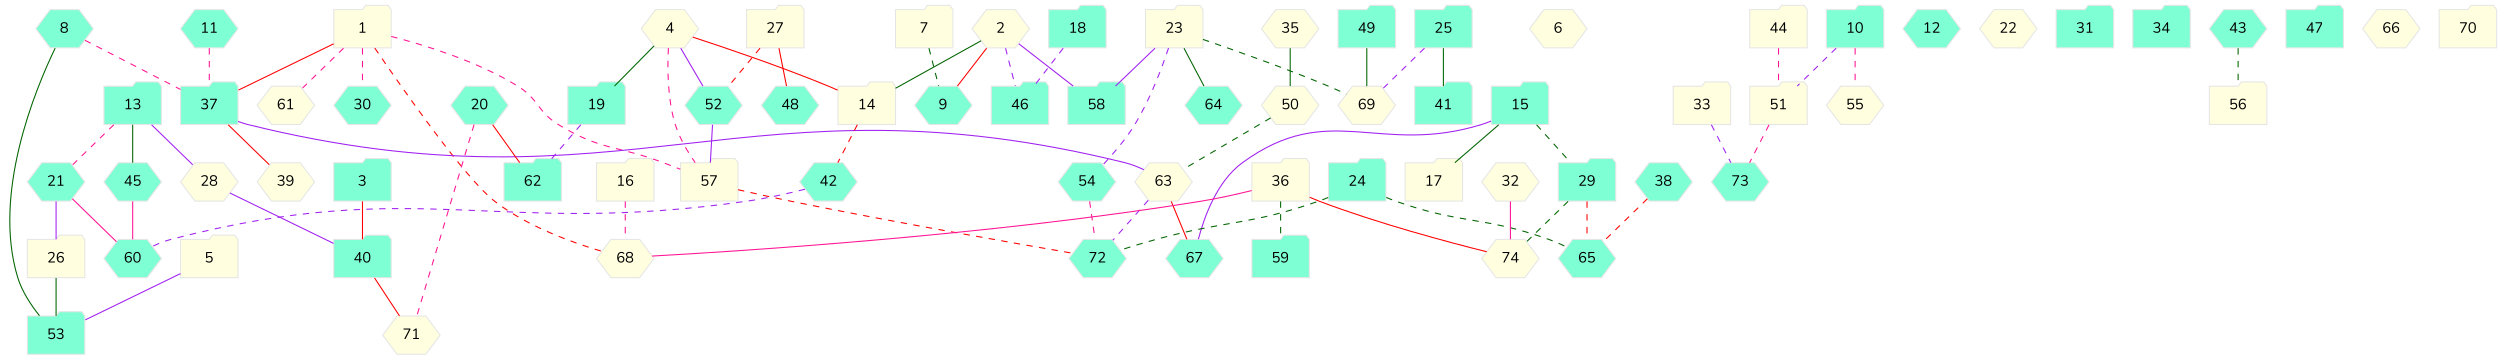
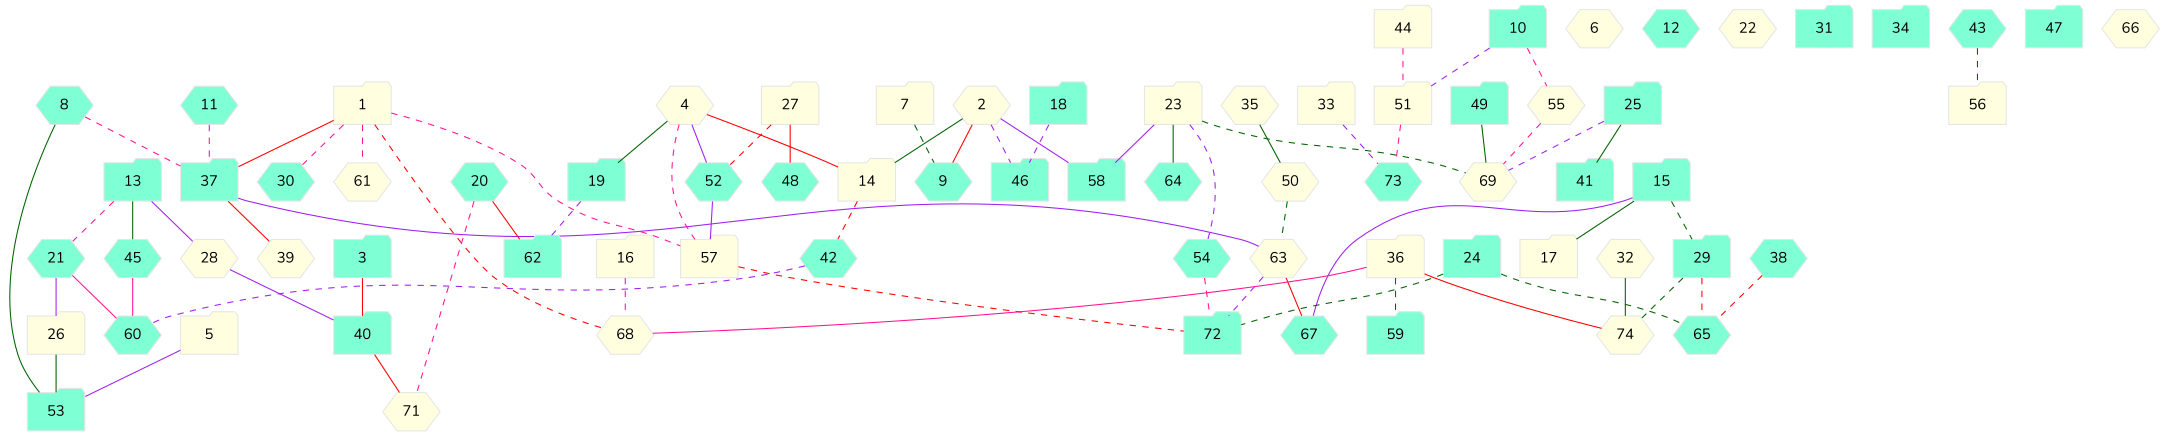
node "70": removed
edge "55" -- "69": added
edge "32" -- "74": color deeppink -> darkgreen
node "72": shape hexagon -> folder
